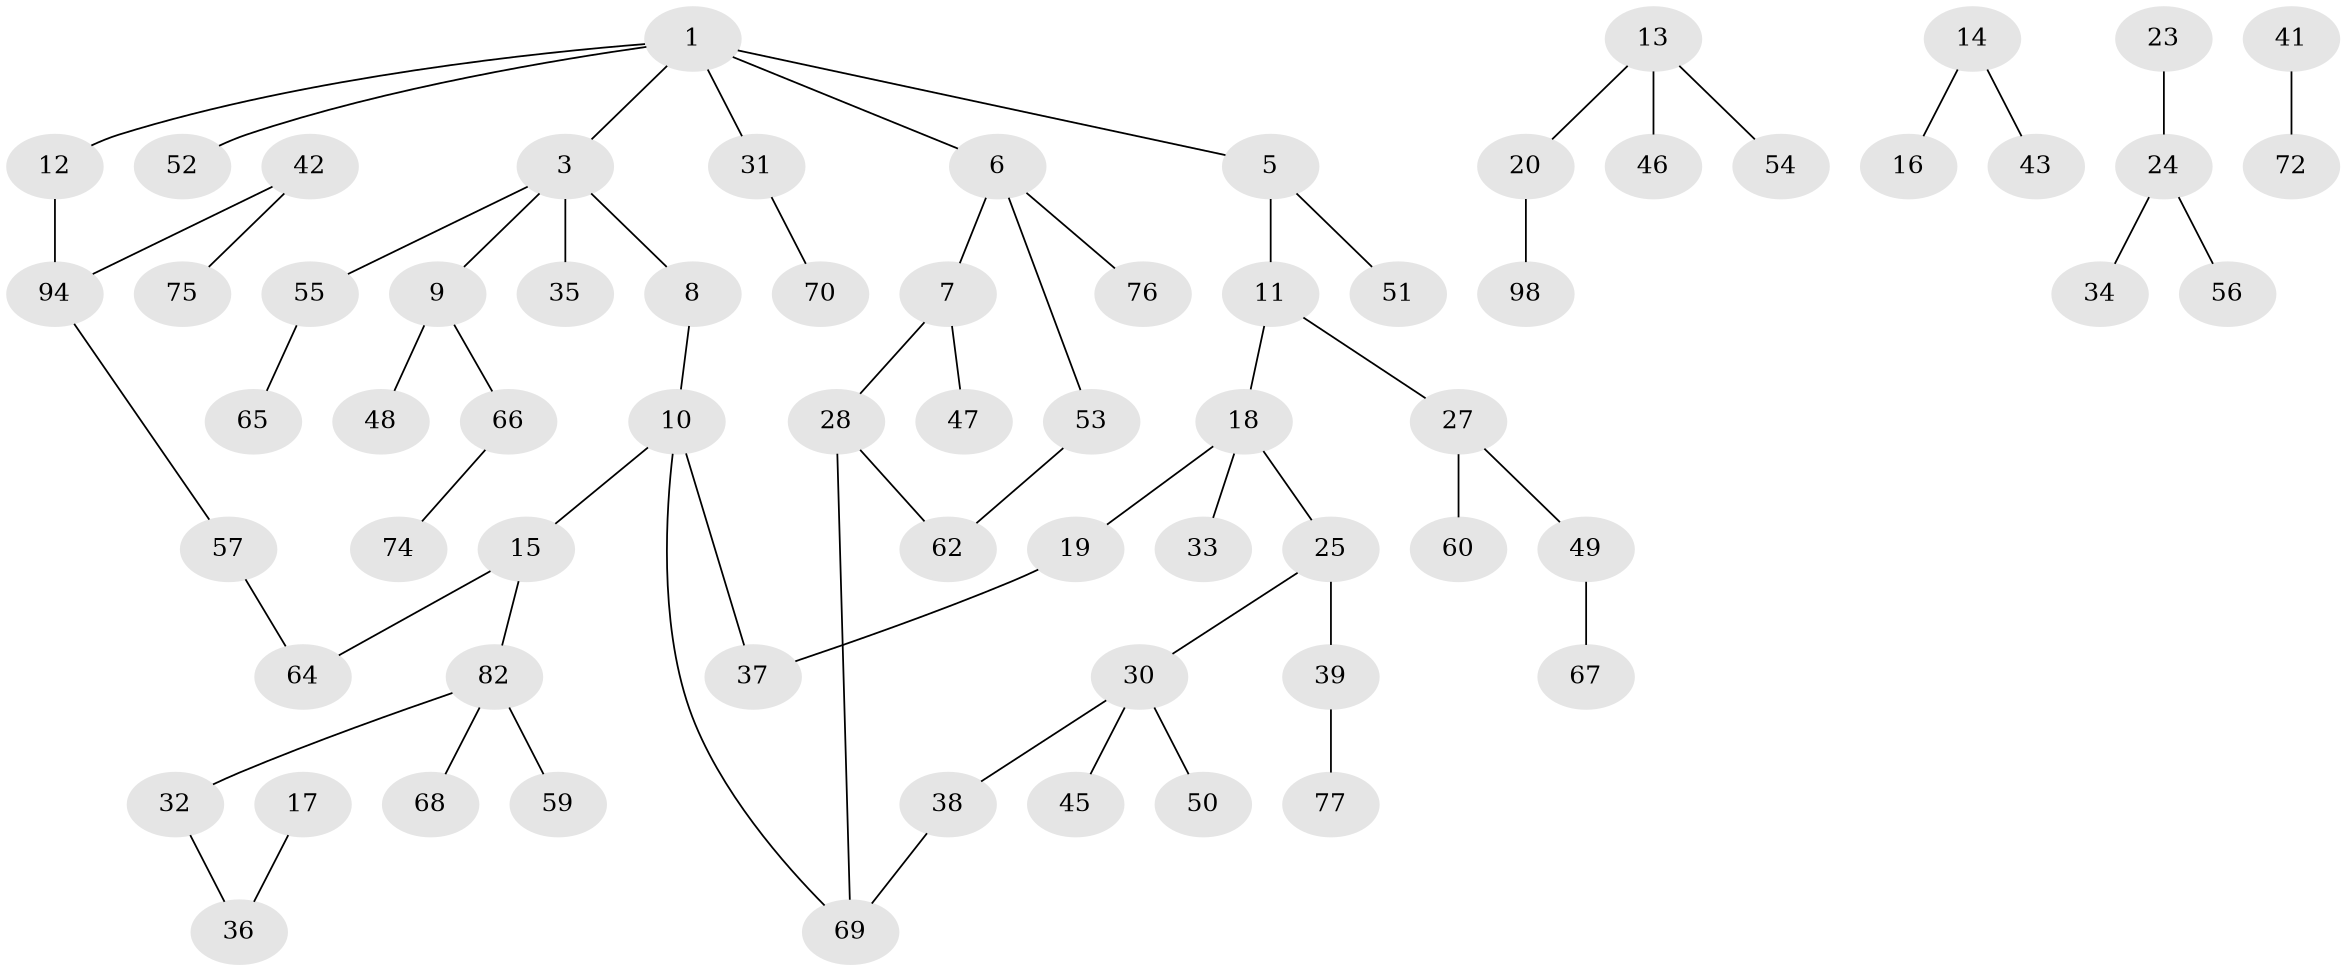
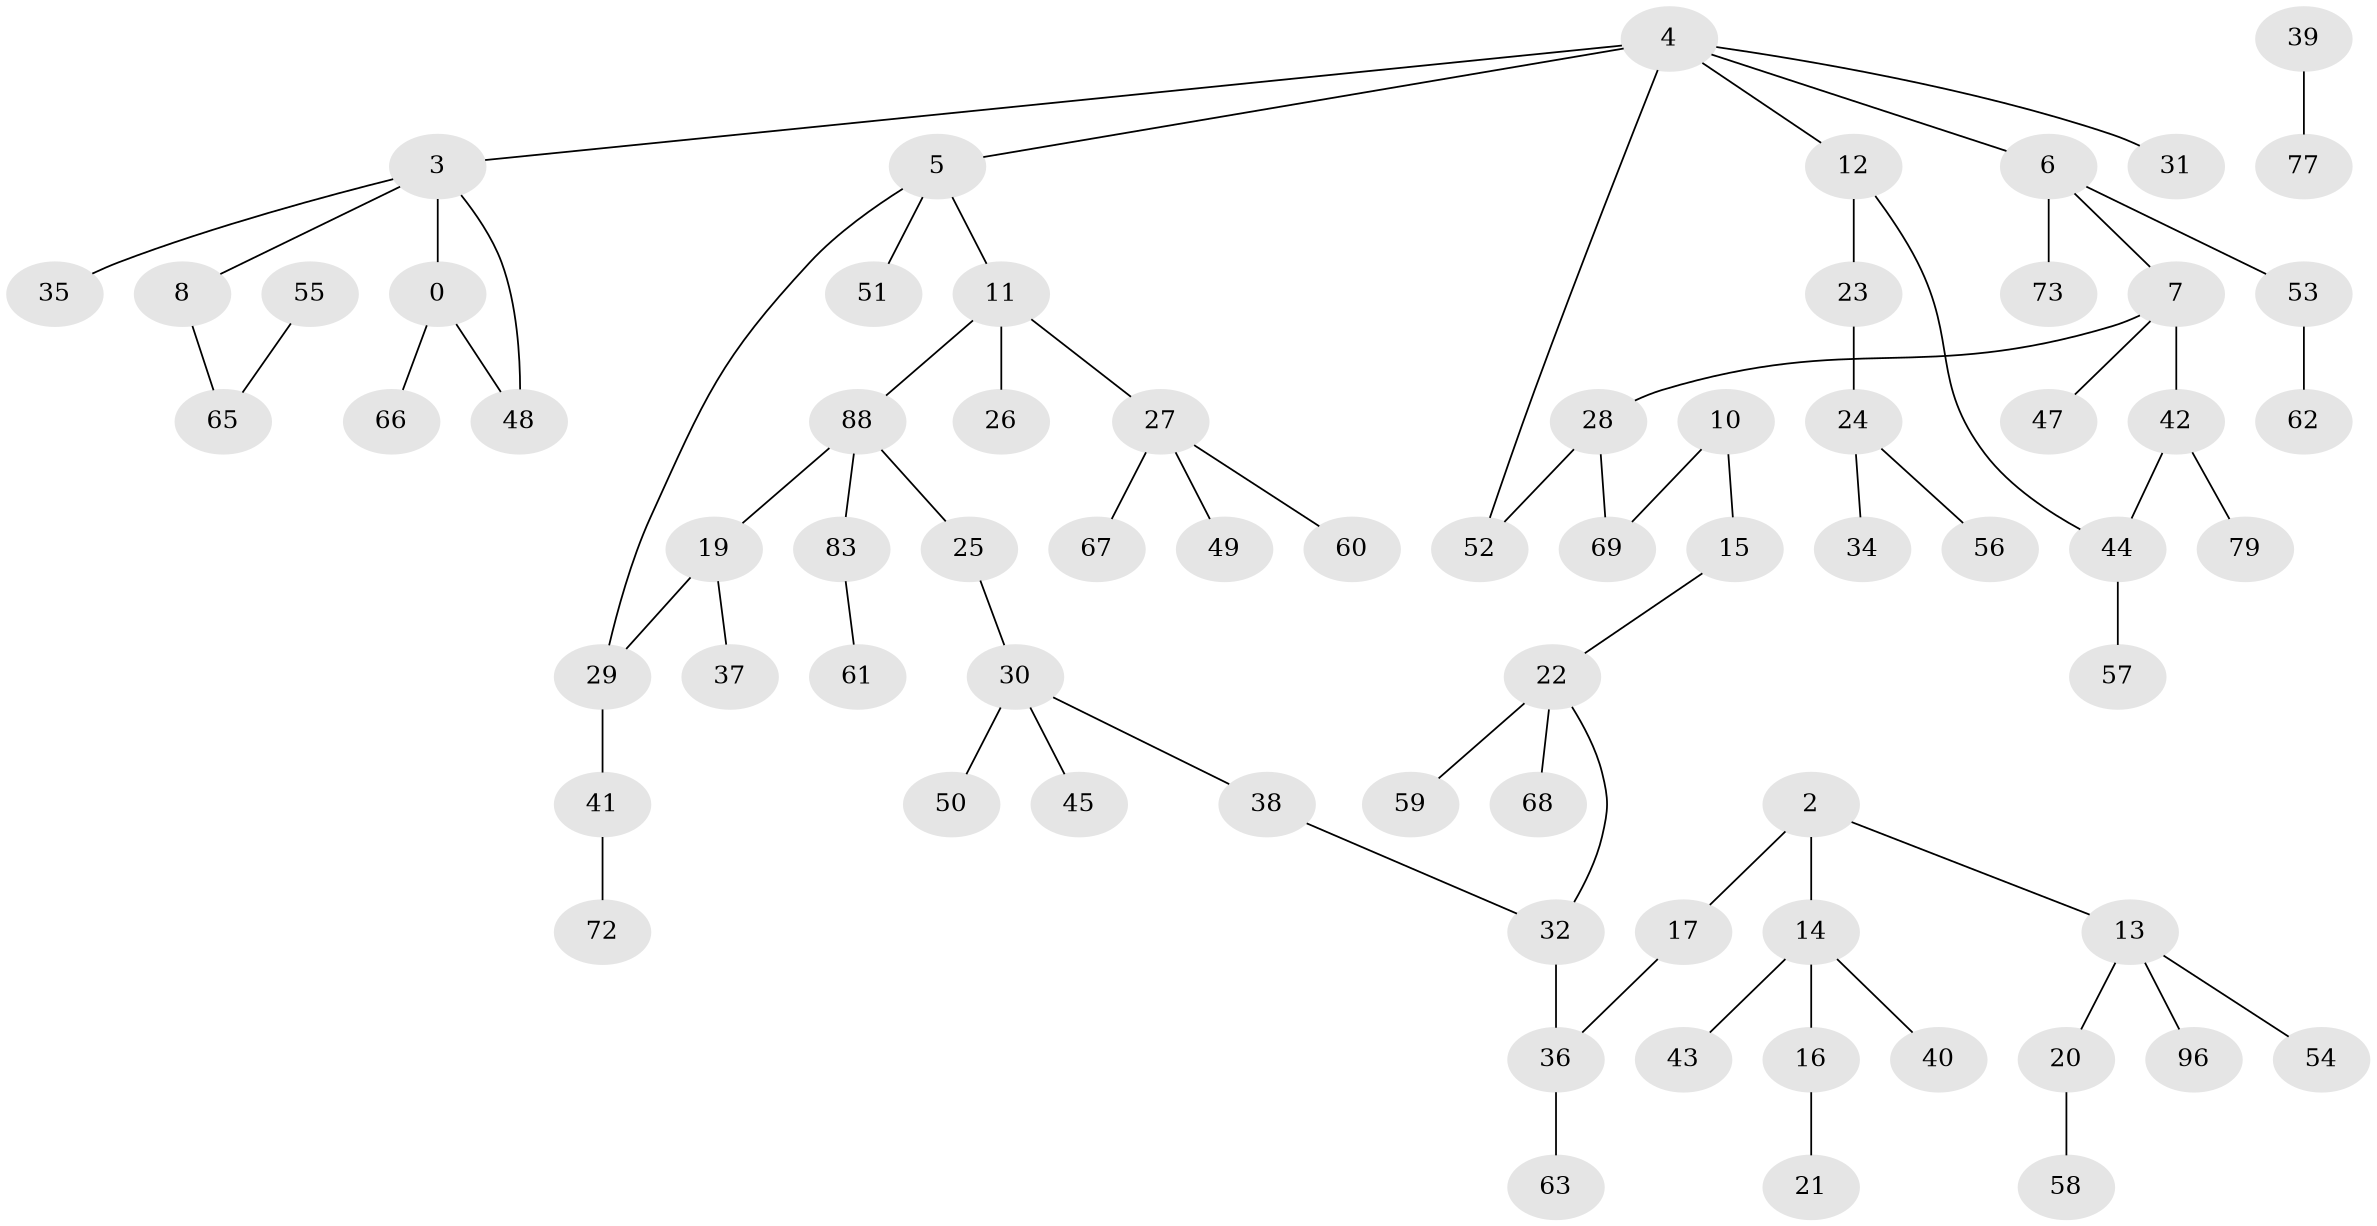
node "1": label "1" -> "4"
node "46": label "46" -> "96"
edge "3" -- "55": now "3" -- "48"
edge "12" -- "23": added
node "94": label "94" -> "44"
node "75": label "75" -> "79"
node "9": label "9" -> "0"
node "70": removed
node "76": label "76" -> "73"
node "98": label "98" -> "58"
edge "8" -- "10": now "8" -- "65"
edge "7" -- "42": added
node "26": added
node "18": label "18" -> "88"
edge "28" -- "62": now "28" -- "52"
node "74": removed
edge "10" -- "37": removed
node "33": label "33" -> "83"
edge "25" -- "39": removed
edge "49" -- "67": now "27" -- "67"
node "64": removed
node "82": label "82" -> "22"
node "29": added
node "61": added
node "2": added
edge "38" -- "69": now "38" -- "32"
node "40": added
node "63": added
node "21": added
